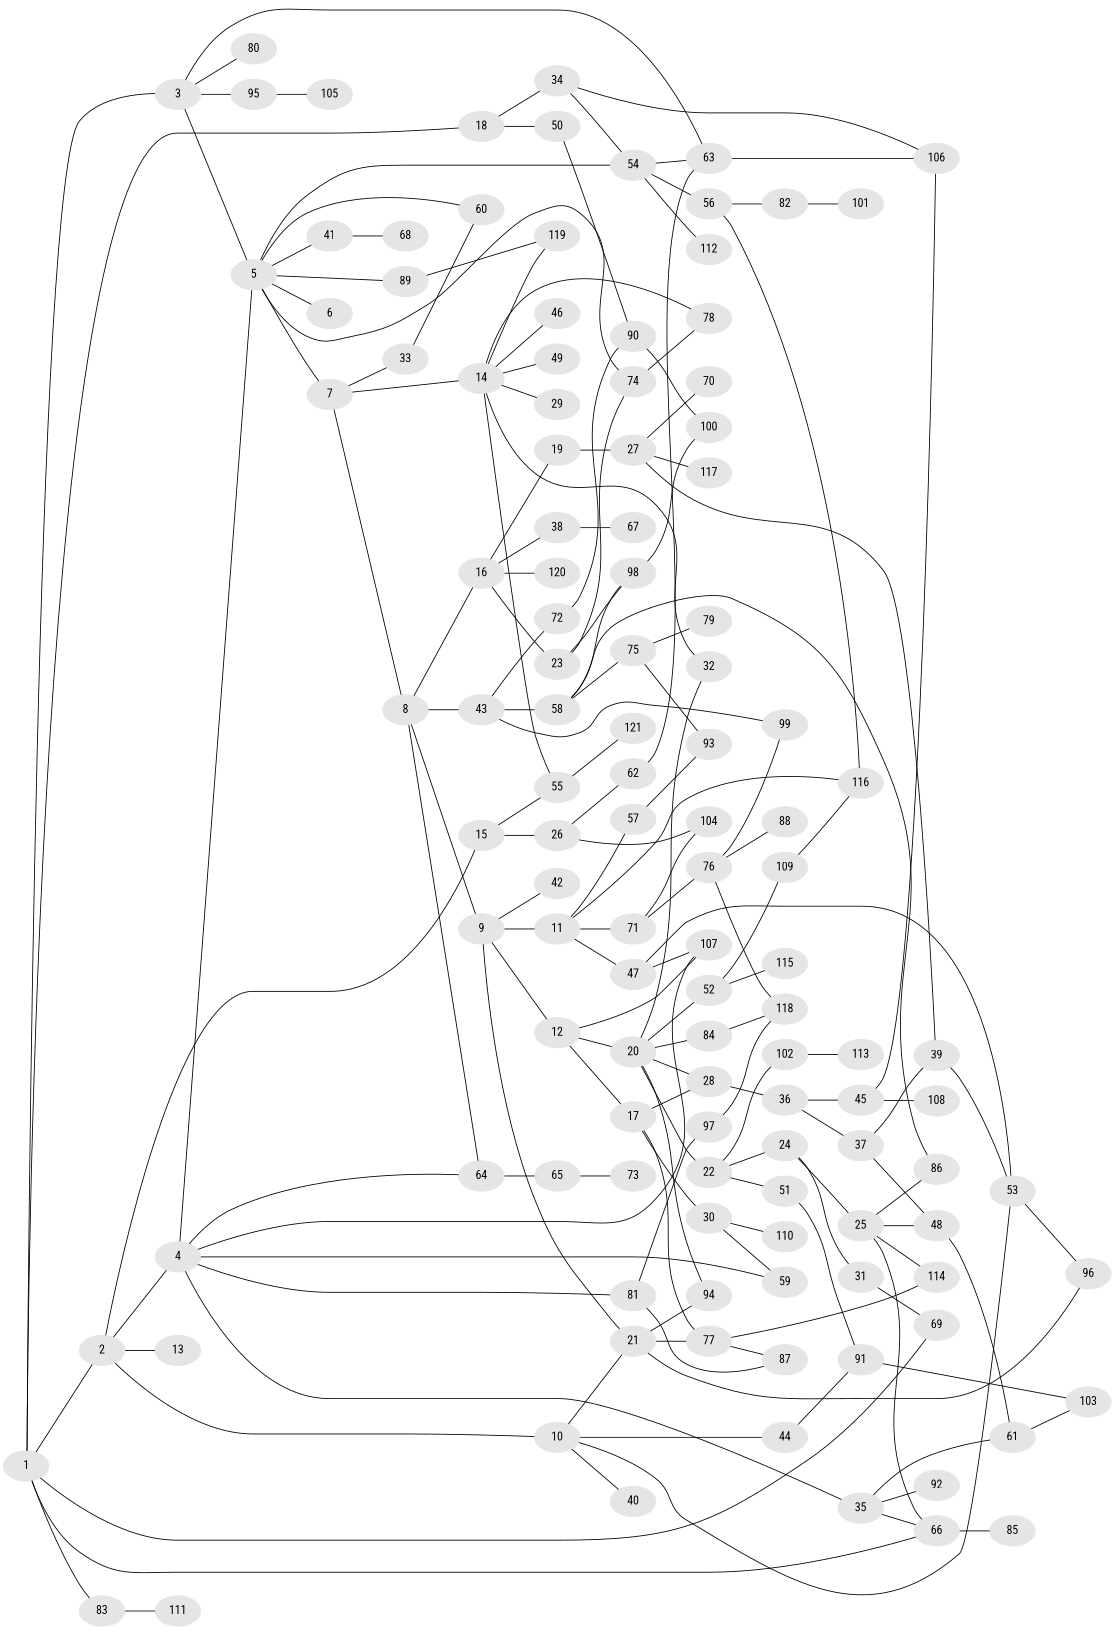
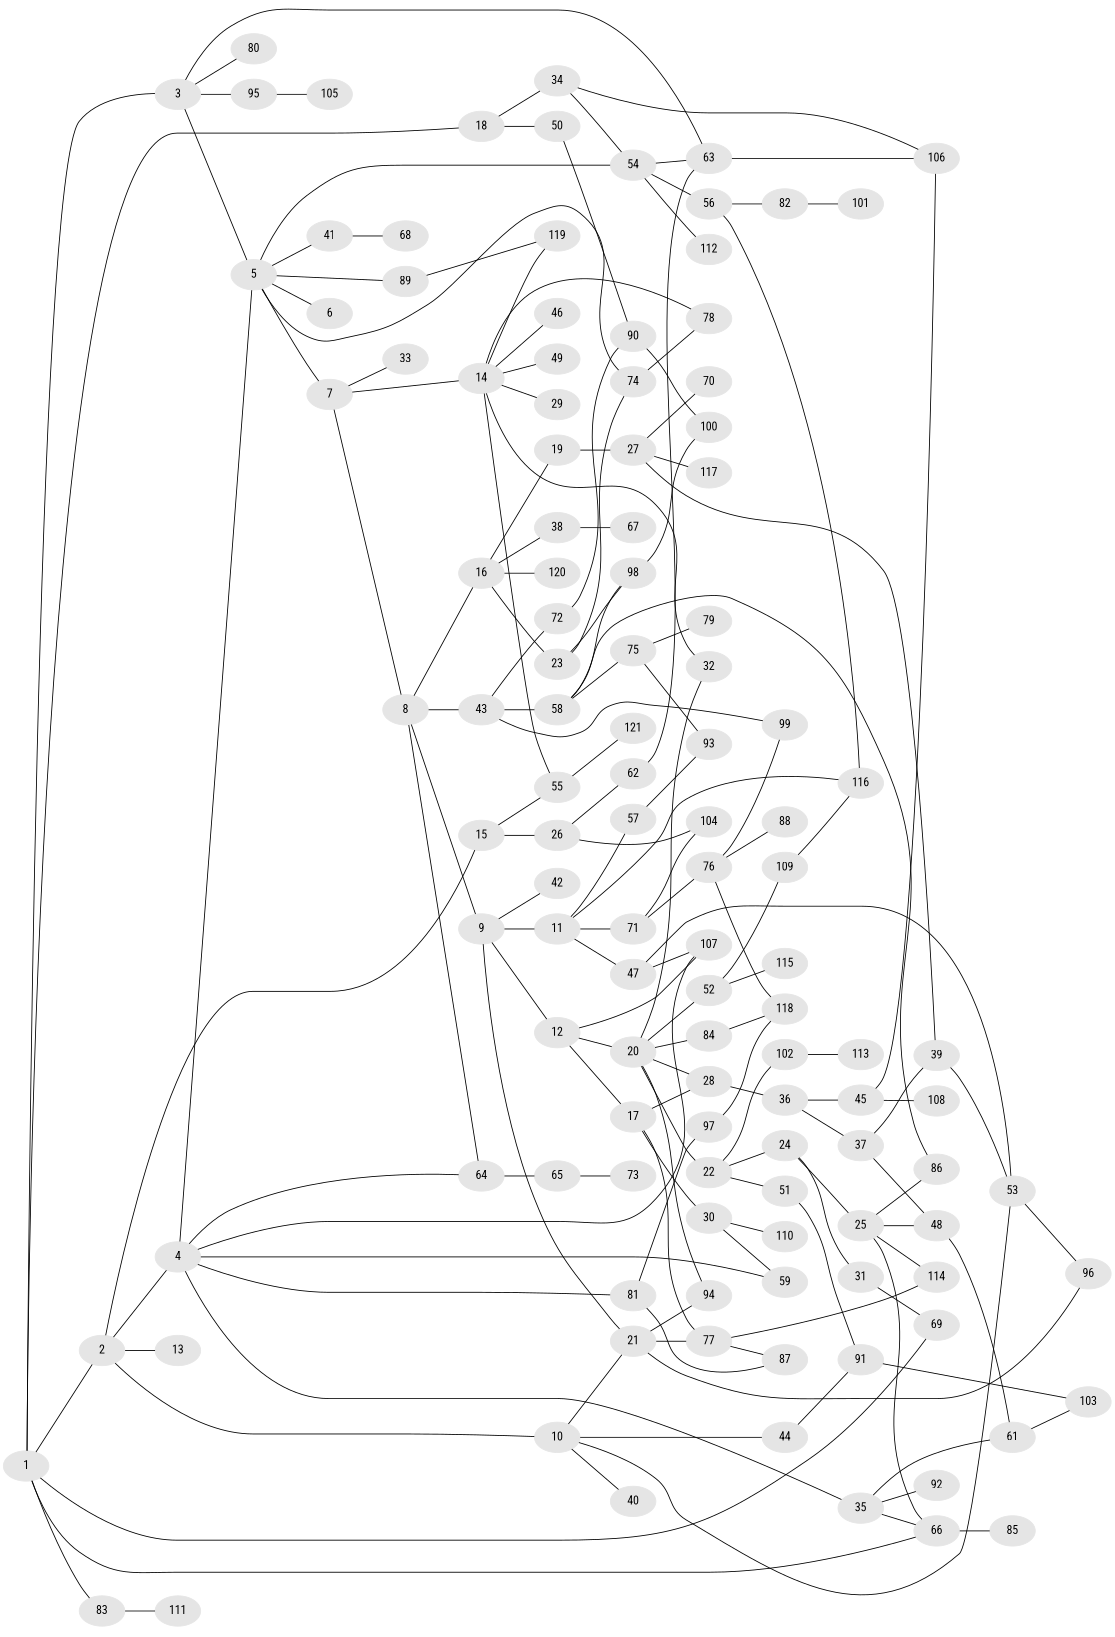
node "60": removed
